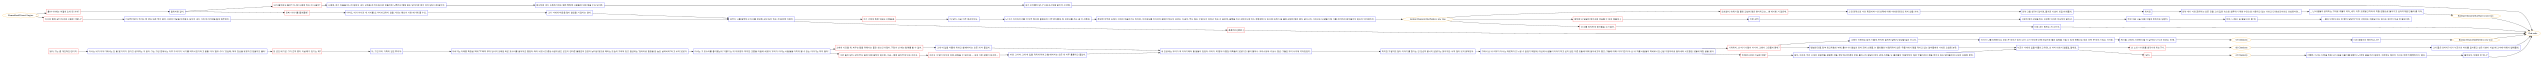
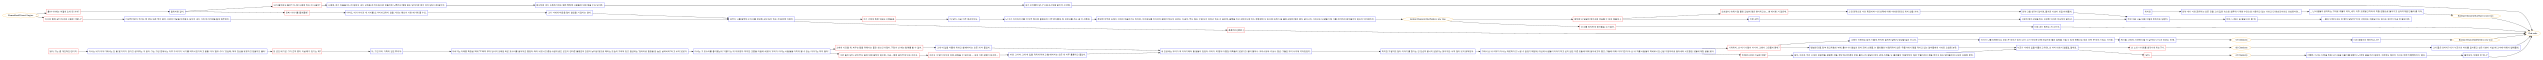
edge "Boolean EleanorArthurPanda is now true." -> "모르겠어. 숙취가 덜 풀린 감성에 젖은 팬다치고는... 꽤 섹시한 거 같은데.": now "원하면 내 얼굴에 메이크업 연습할 수 있게 해줄게. ;)" -> "모르겠어. 숙취가 덜 풀린 감성에 젖은 팬다치고는... 꽤 섹시한 거 같은데."
edge "만약 그럴 생각이 있다면, 즐거운 사냥이 되길 바래줄게." -> "하지만": now "만약 그럴 생각이 있다면, 즐거운 사냥이 되길 바래줄게." -> "우린 그걸 나눌 만큼 그렇게 친하지도 않잖아."
